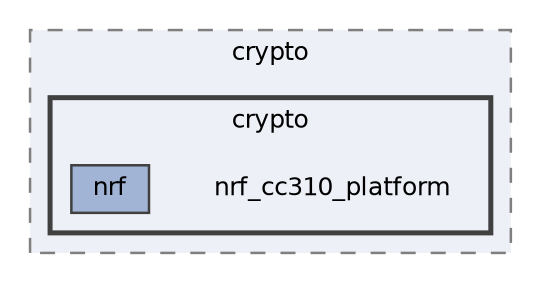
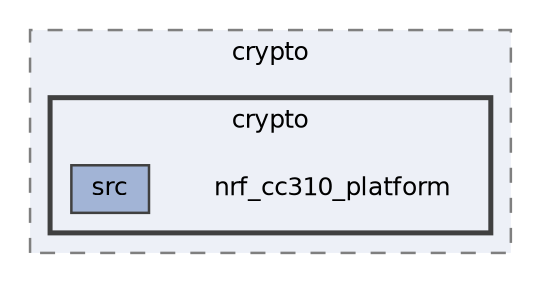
node "nrf": label "nrf" -> "src"
